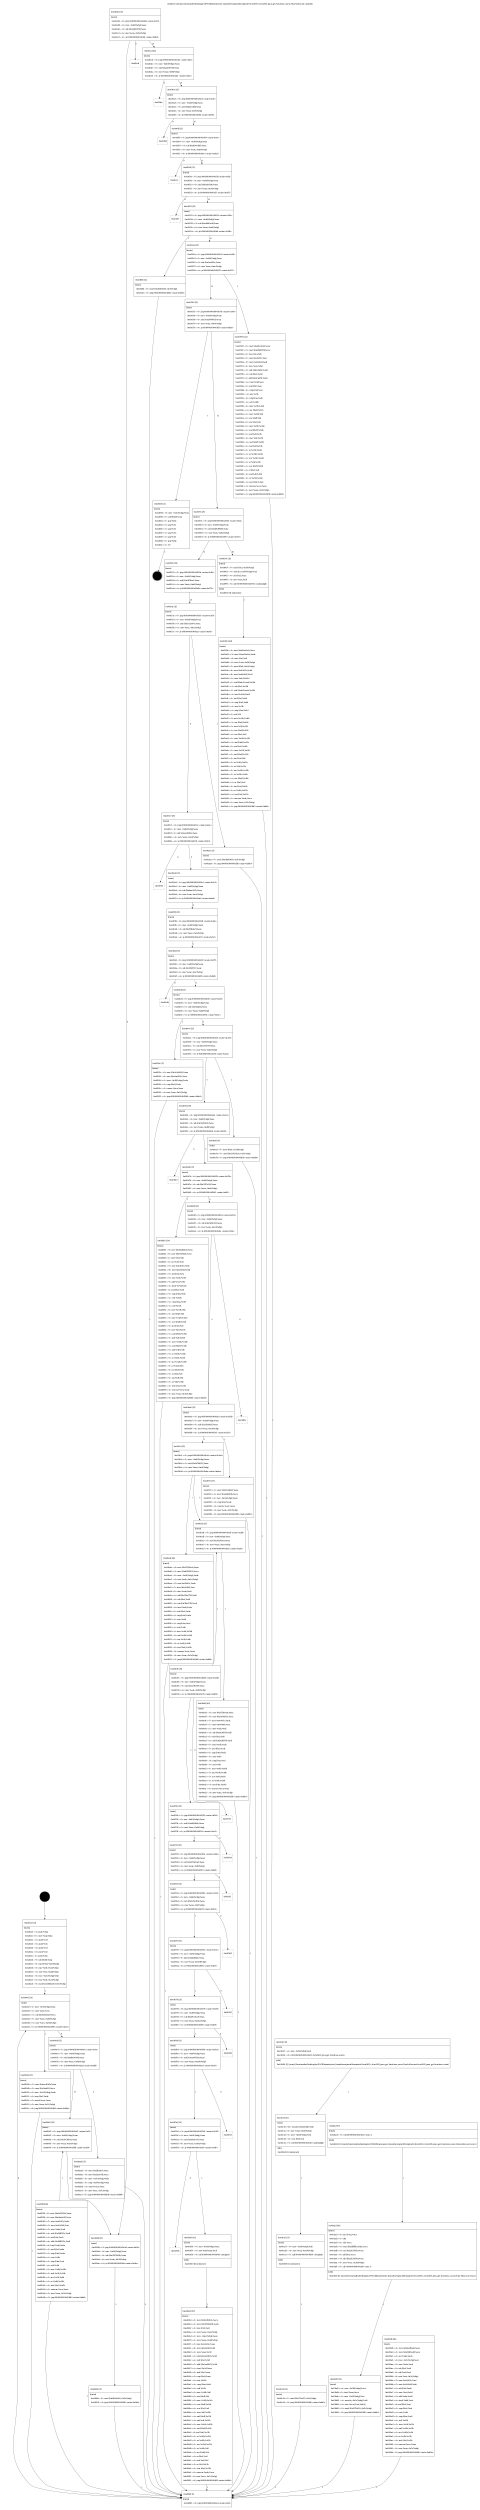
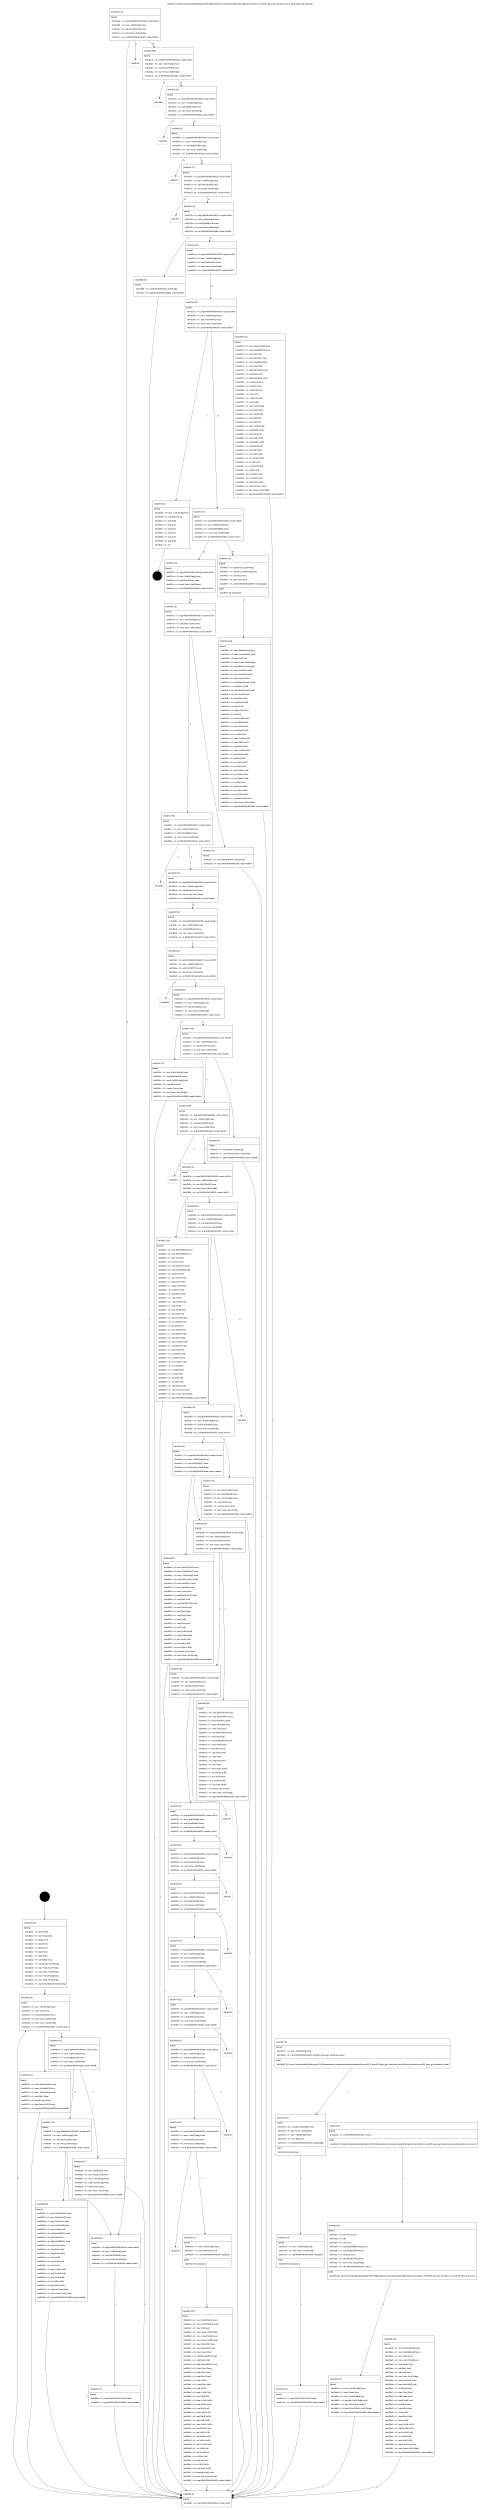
edge "0x40154a [25]" -> "0x401957 [144]": removed, label "1"
edge "0x4016f3 [25]" -> "0x4016da [25]": reversed
edge "0x4017f8 [88]" -> "0x401482 [25]": reversed
